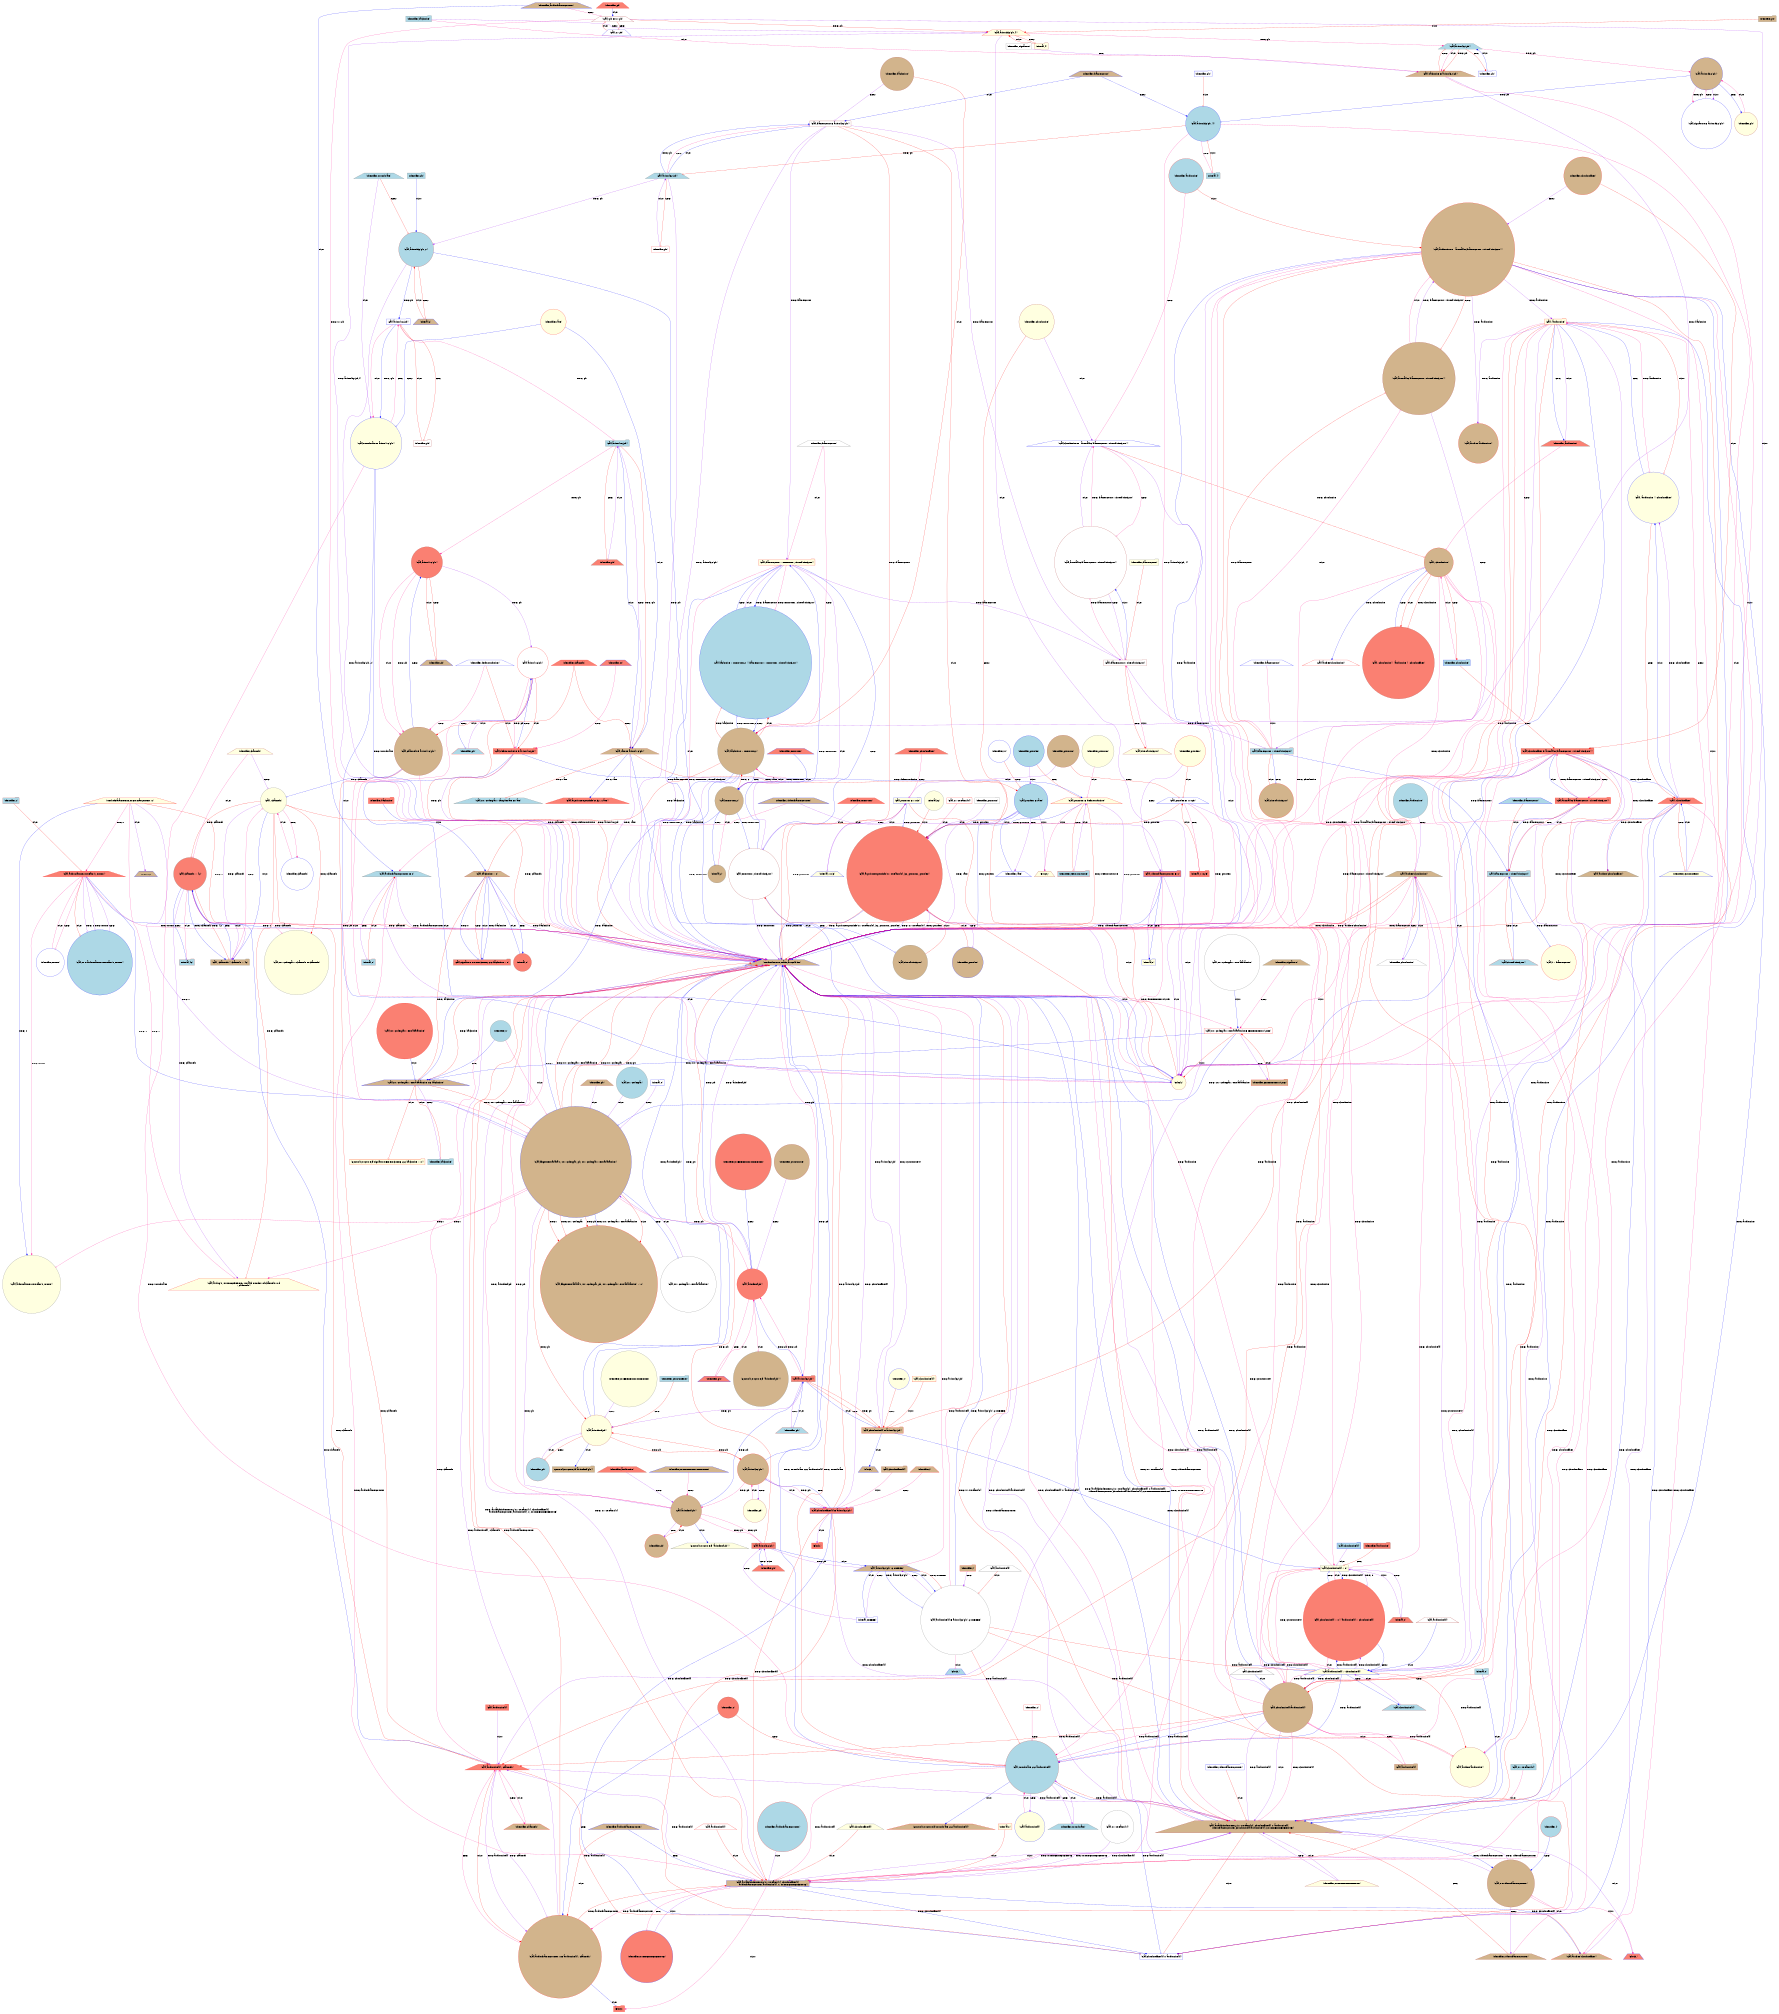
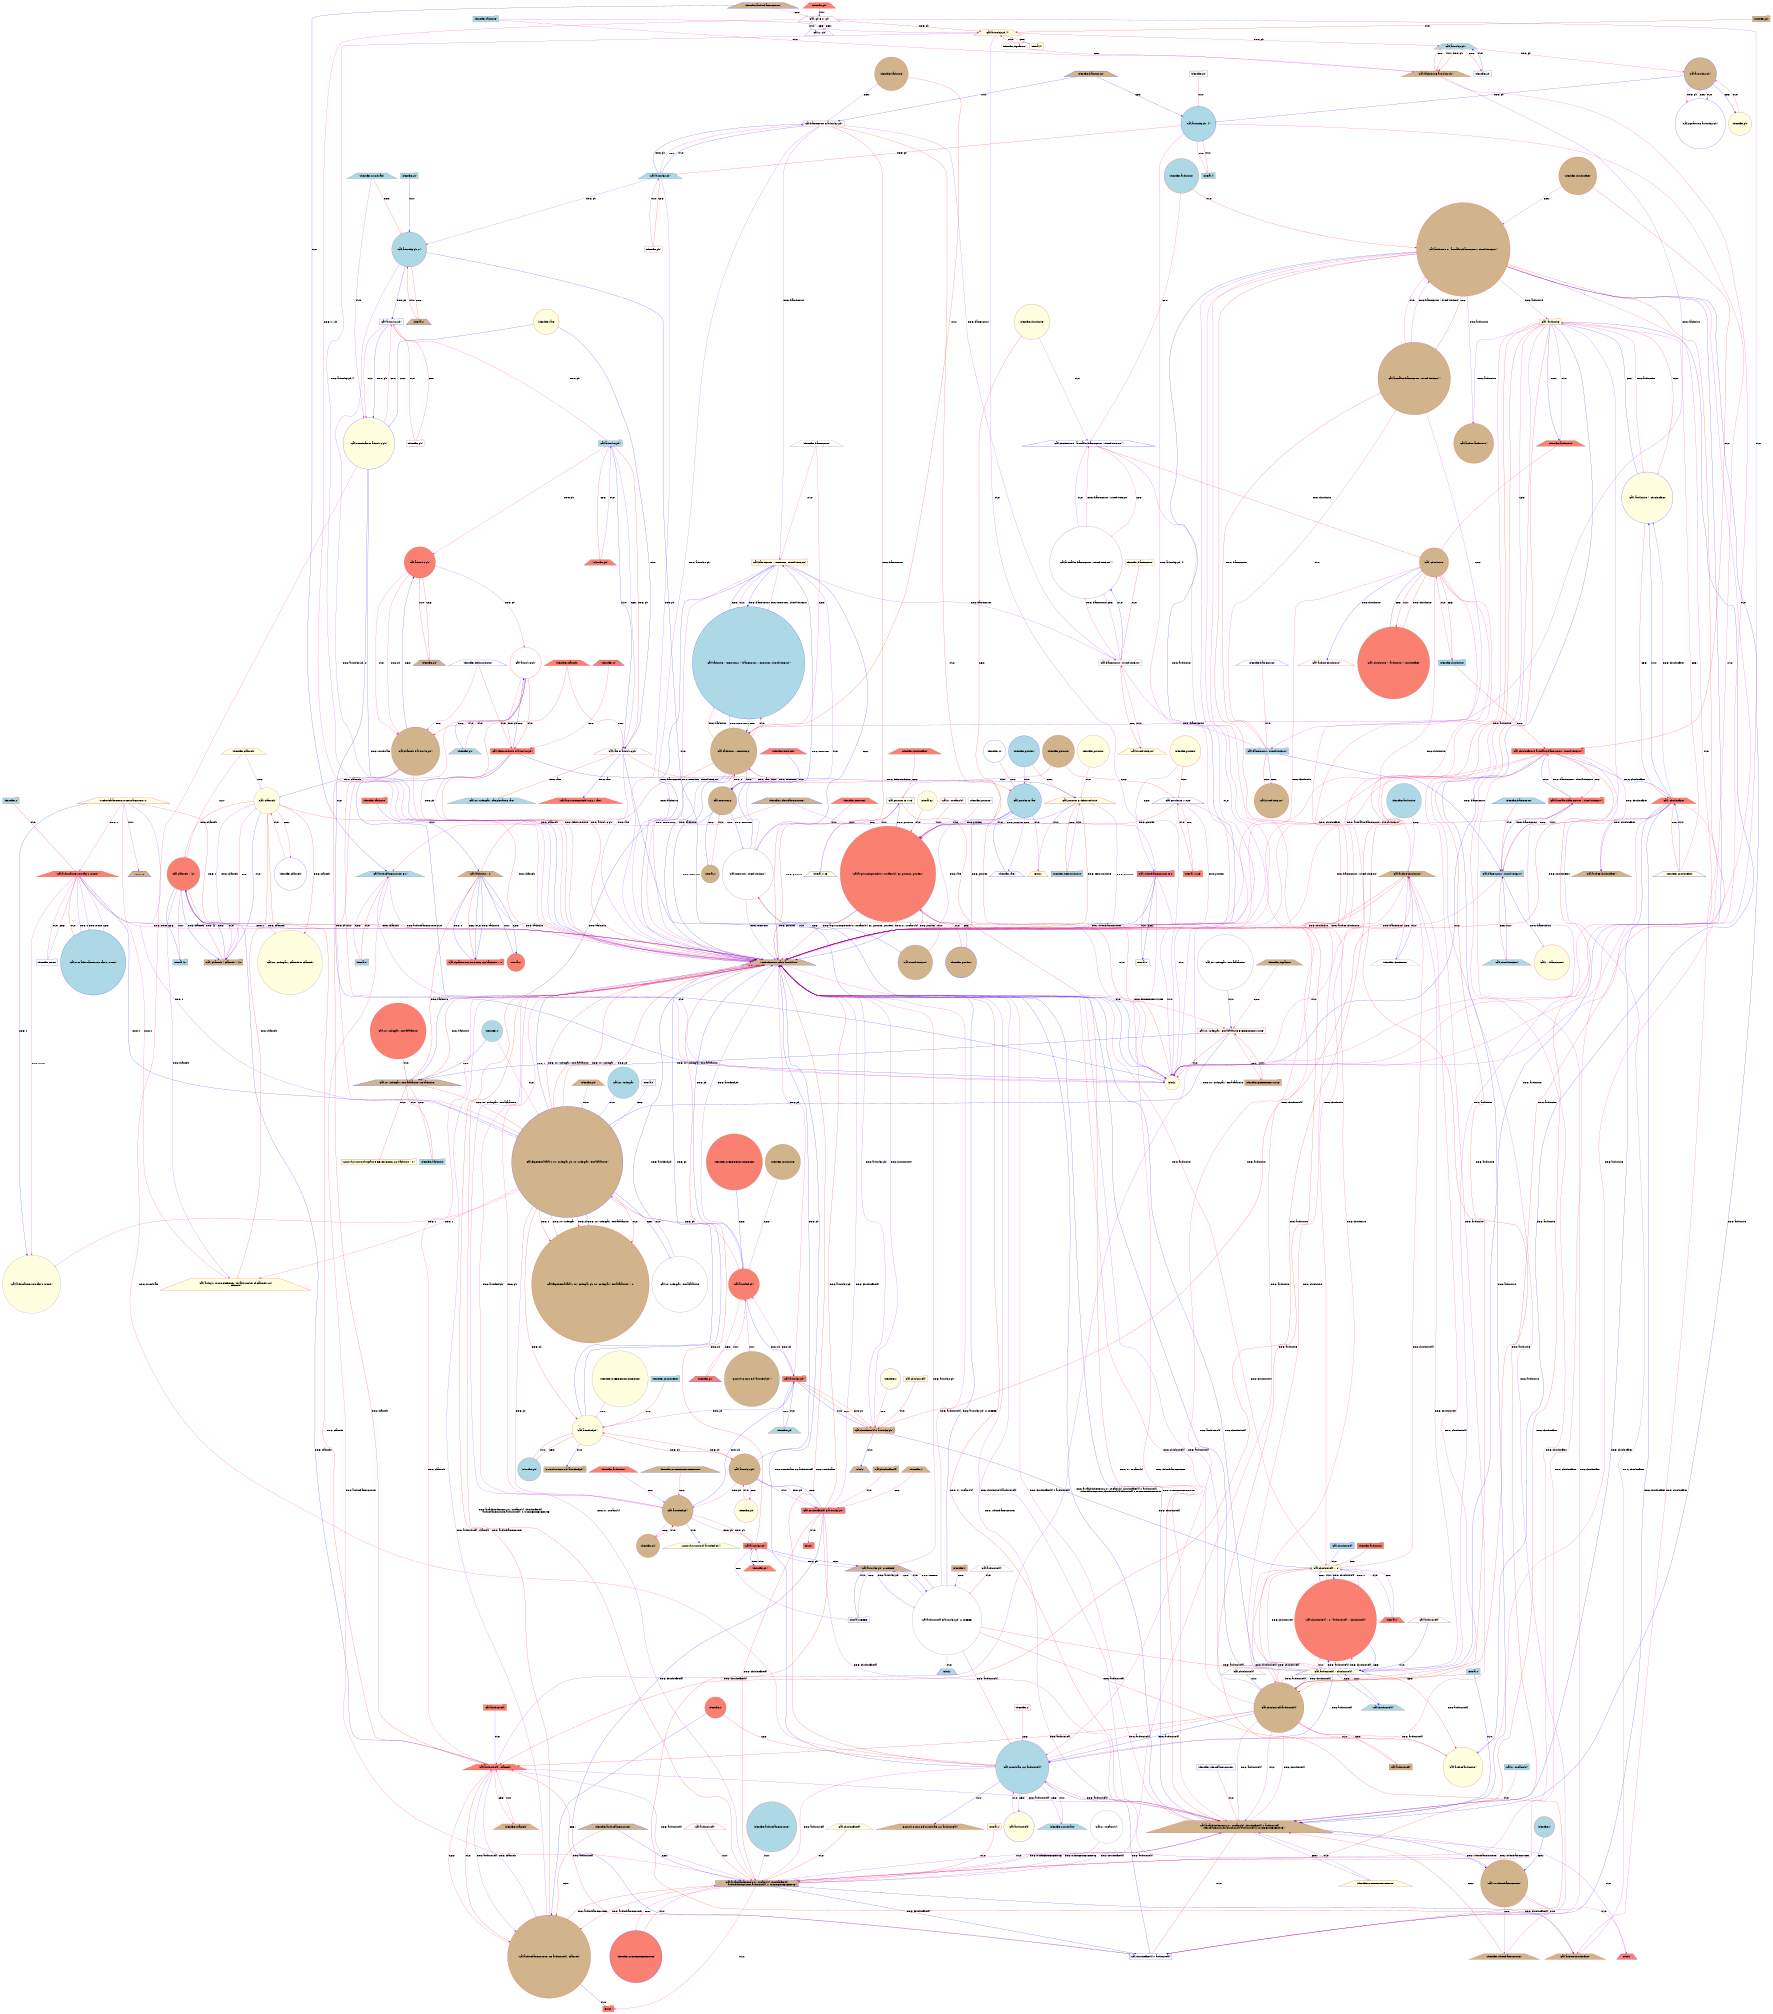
node "(Call,rate = avio_rl16(pb))": fillcolor tan -> white
node "(Identifier,NULL)": shape circle -> folder
